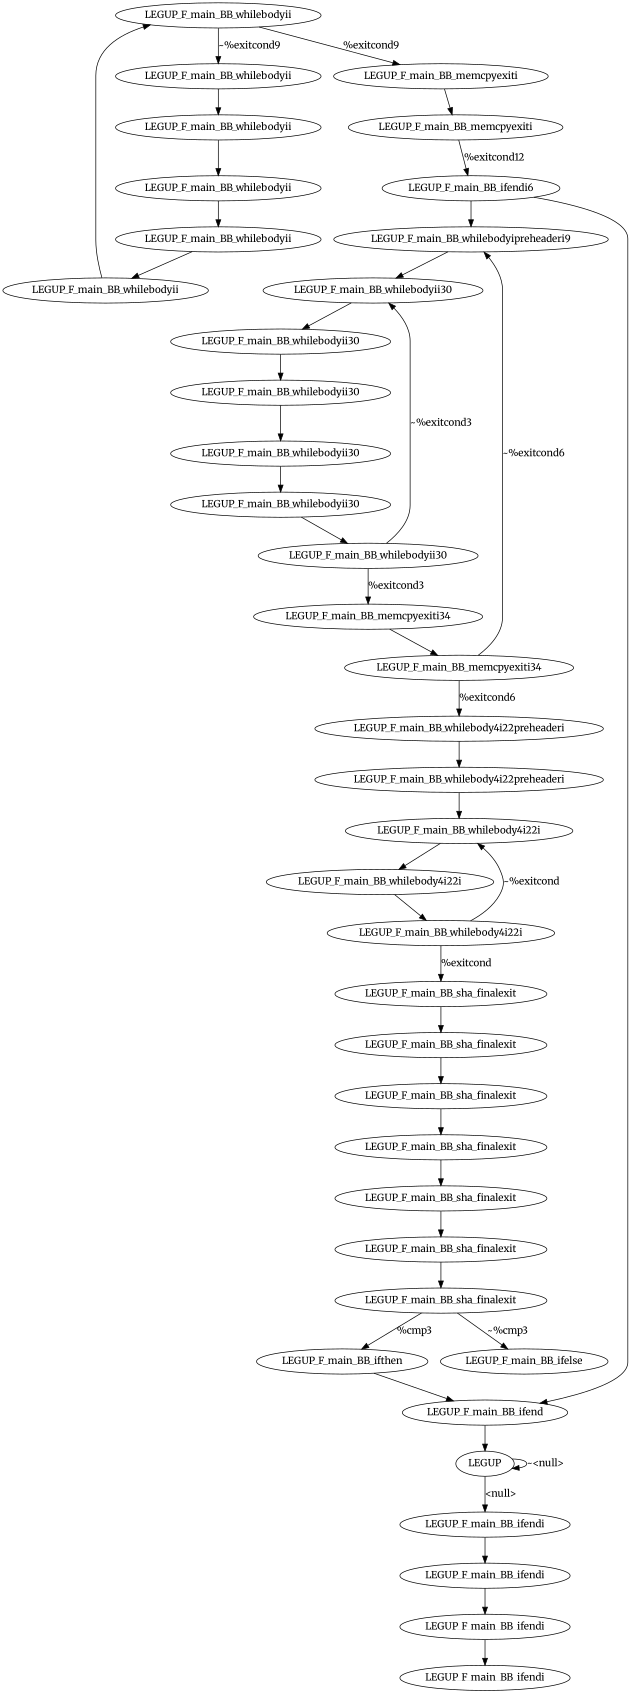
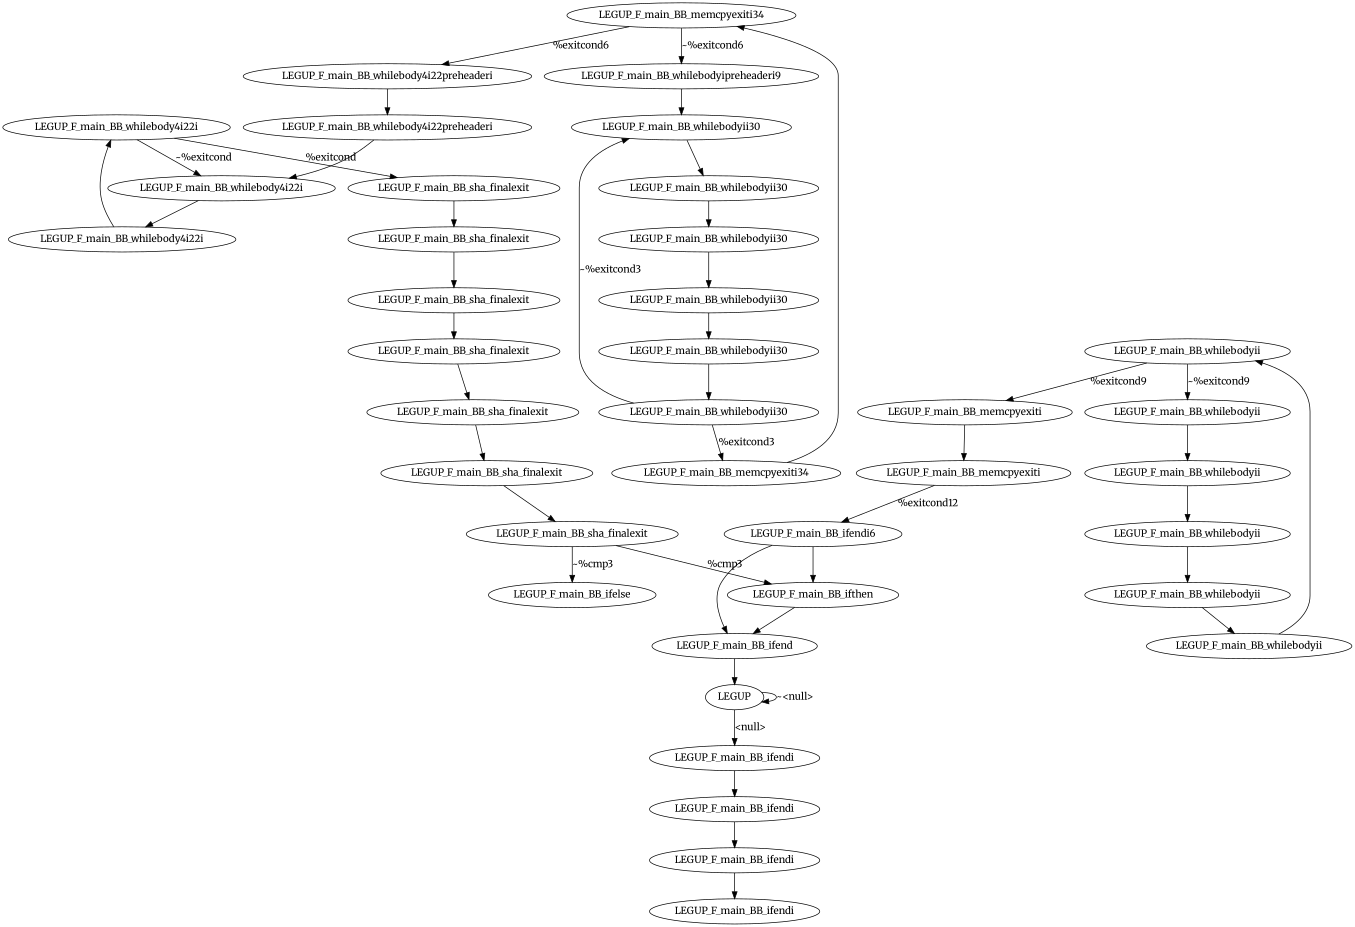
edge "LEGUP_F_main_BB_ifendi6" -> "LEGUP_F_main_BB_whilebodyipreheaderi9": now "LEGUP_F_main_BB_ifendi6" -> "LEGUP_F_main_BB_ifthen"
